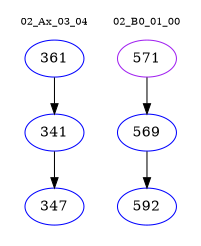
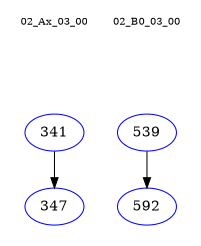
cluster "02_Ax_03_04": label "02_Ax_03_04" -> "02_Ax_03_00"
cluster "02_B0_01_00": label "02_B0_01_00" -> "02_B0_03_00"
node "361": removed
node "571": removed
node "569": label "569" -> "539"
